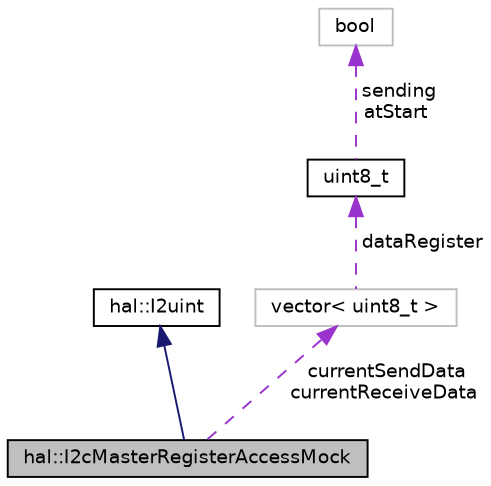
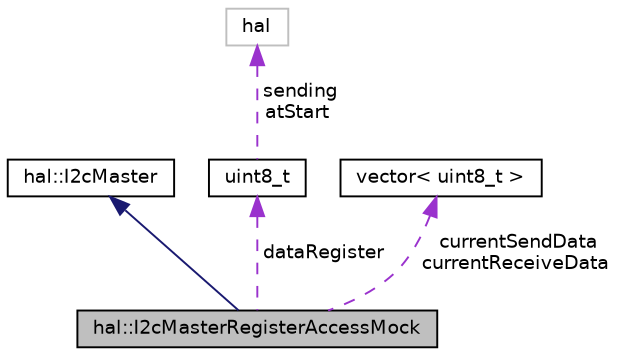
node "bool": label "bool" -> "hal"
edge "vector< uint8_t >" -> "uint8_t": now "hal::I2cMasterRegisterAccessMock" -> "uint8_t"
node "hal::I2uint": label "hal::I2uint" -> "hal::I2cMaster"
node "vector< uint8_t >": color grey75 -> black
